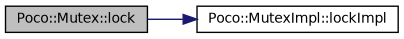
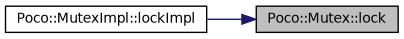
edge "Poco::Mutex::lock" -> "Poco::MutexImpl::lockImpl": reversed
